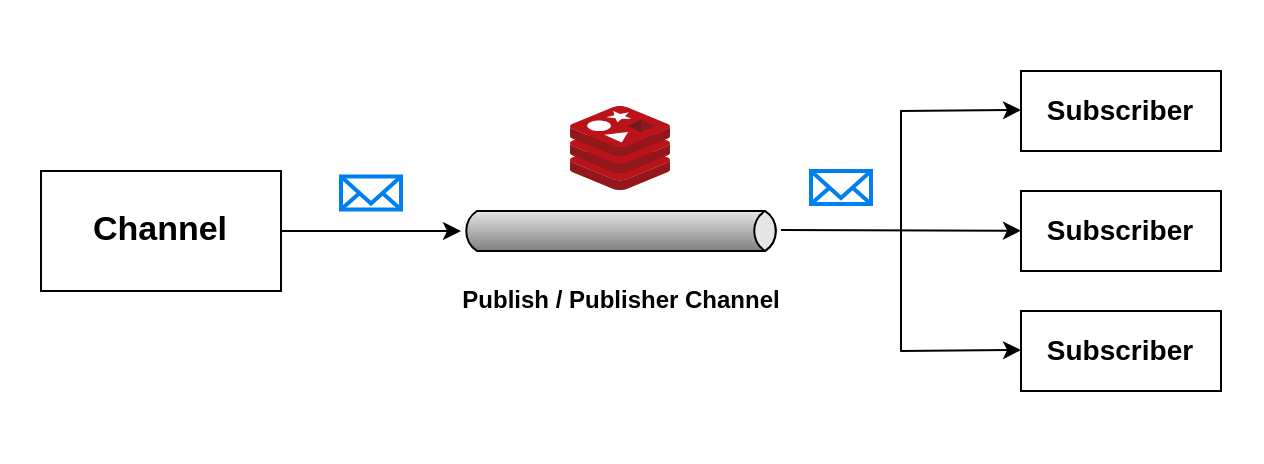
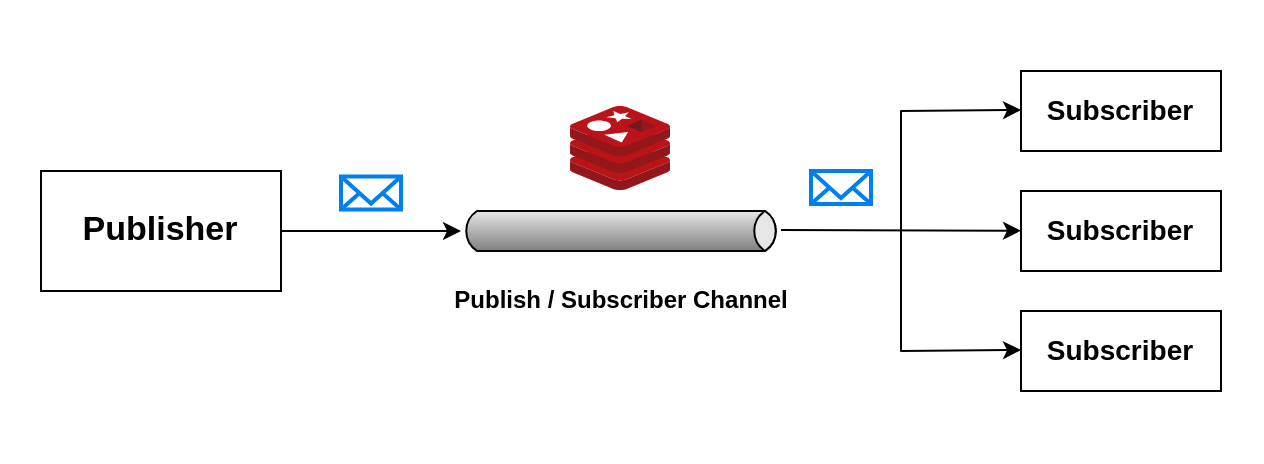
node "Channel": label "Channel" -> "Publisher"
node "Publish / Publisher Channel": label "Publish / Publisher Channel" -> "Publish / Subscriber Channel"
